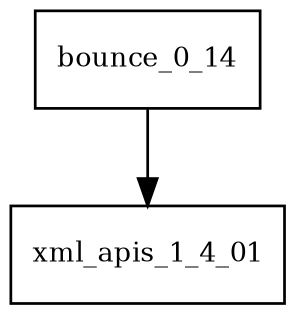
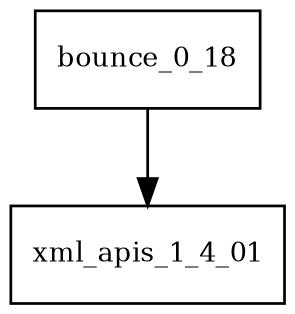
node "bounce_0_14": label "bounce_0_14" -> "bounce_0_18"
